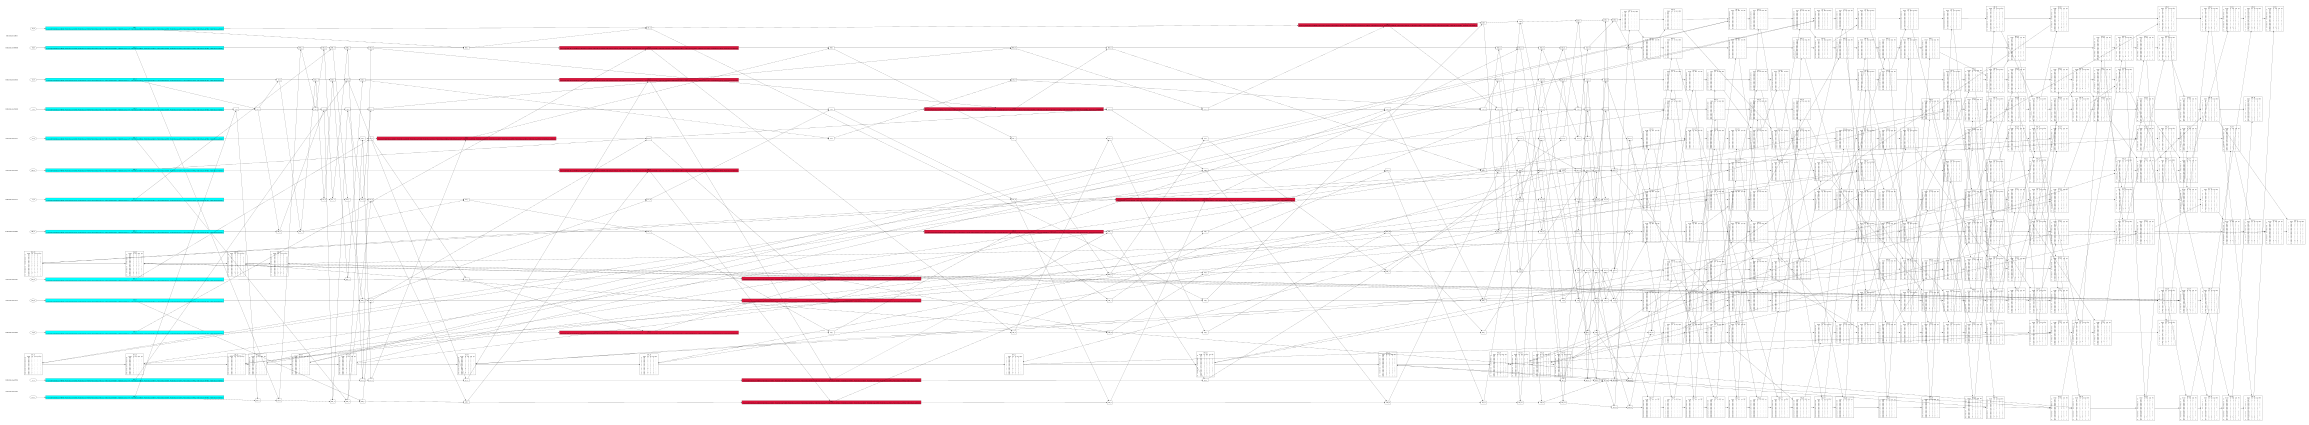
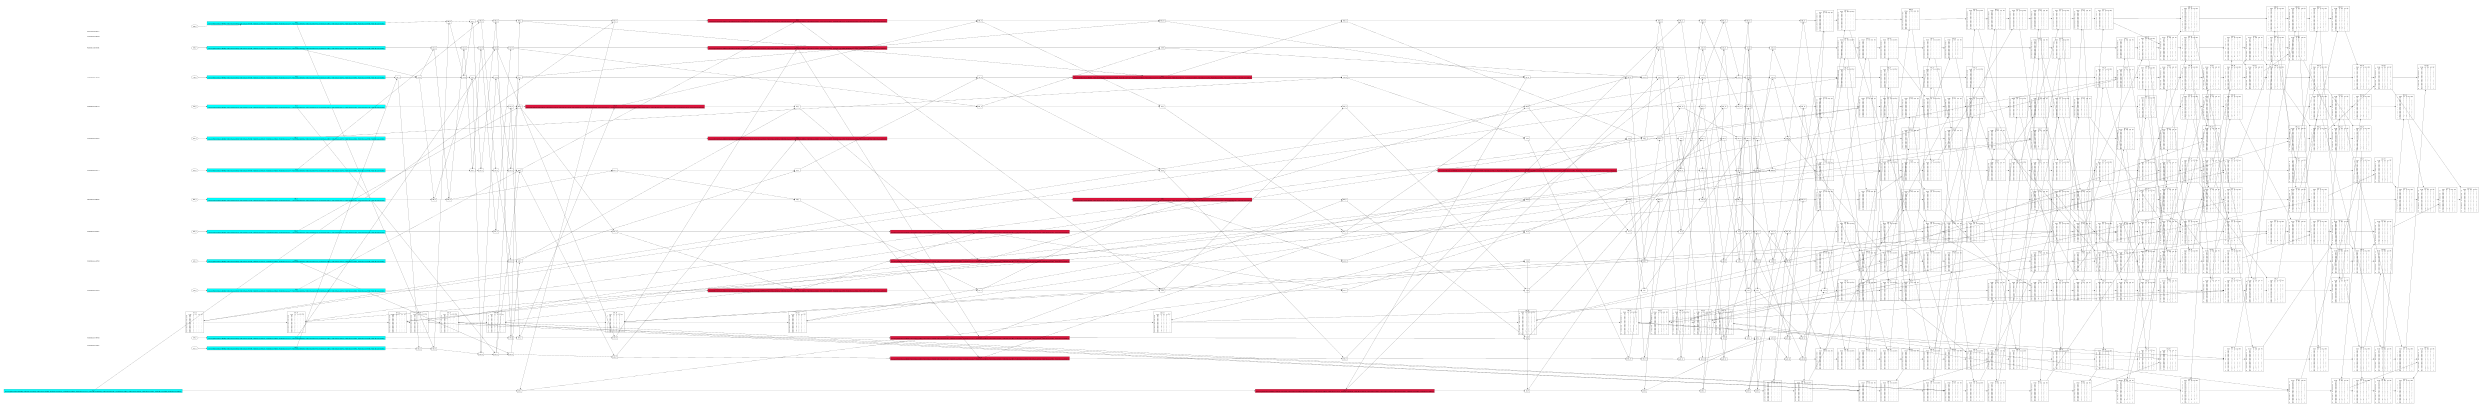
node "cdf_0": removed
node "b0e_27": added
